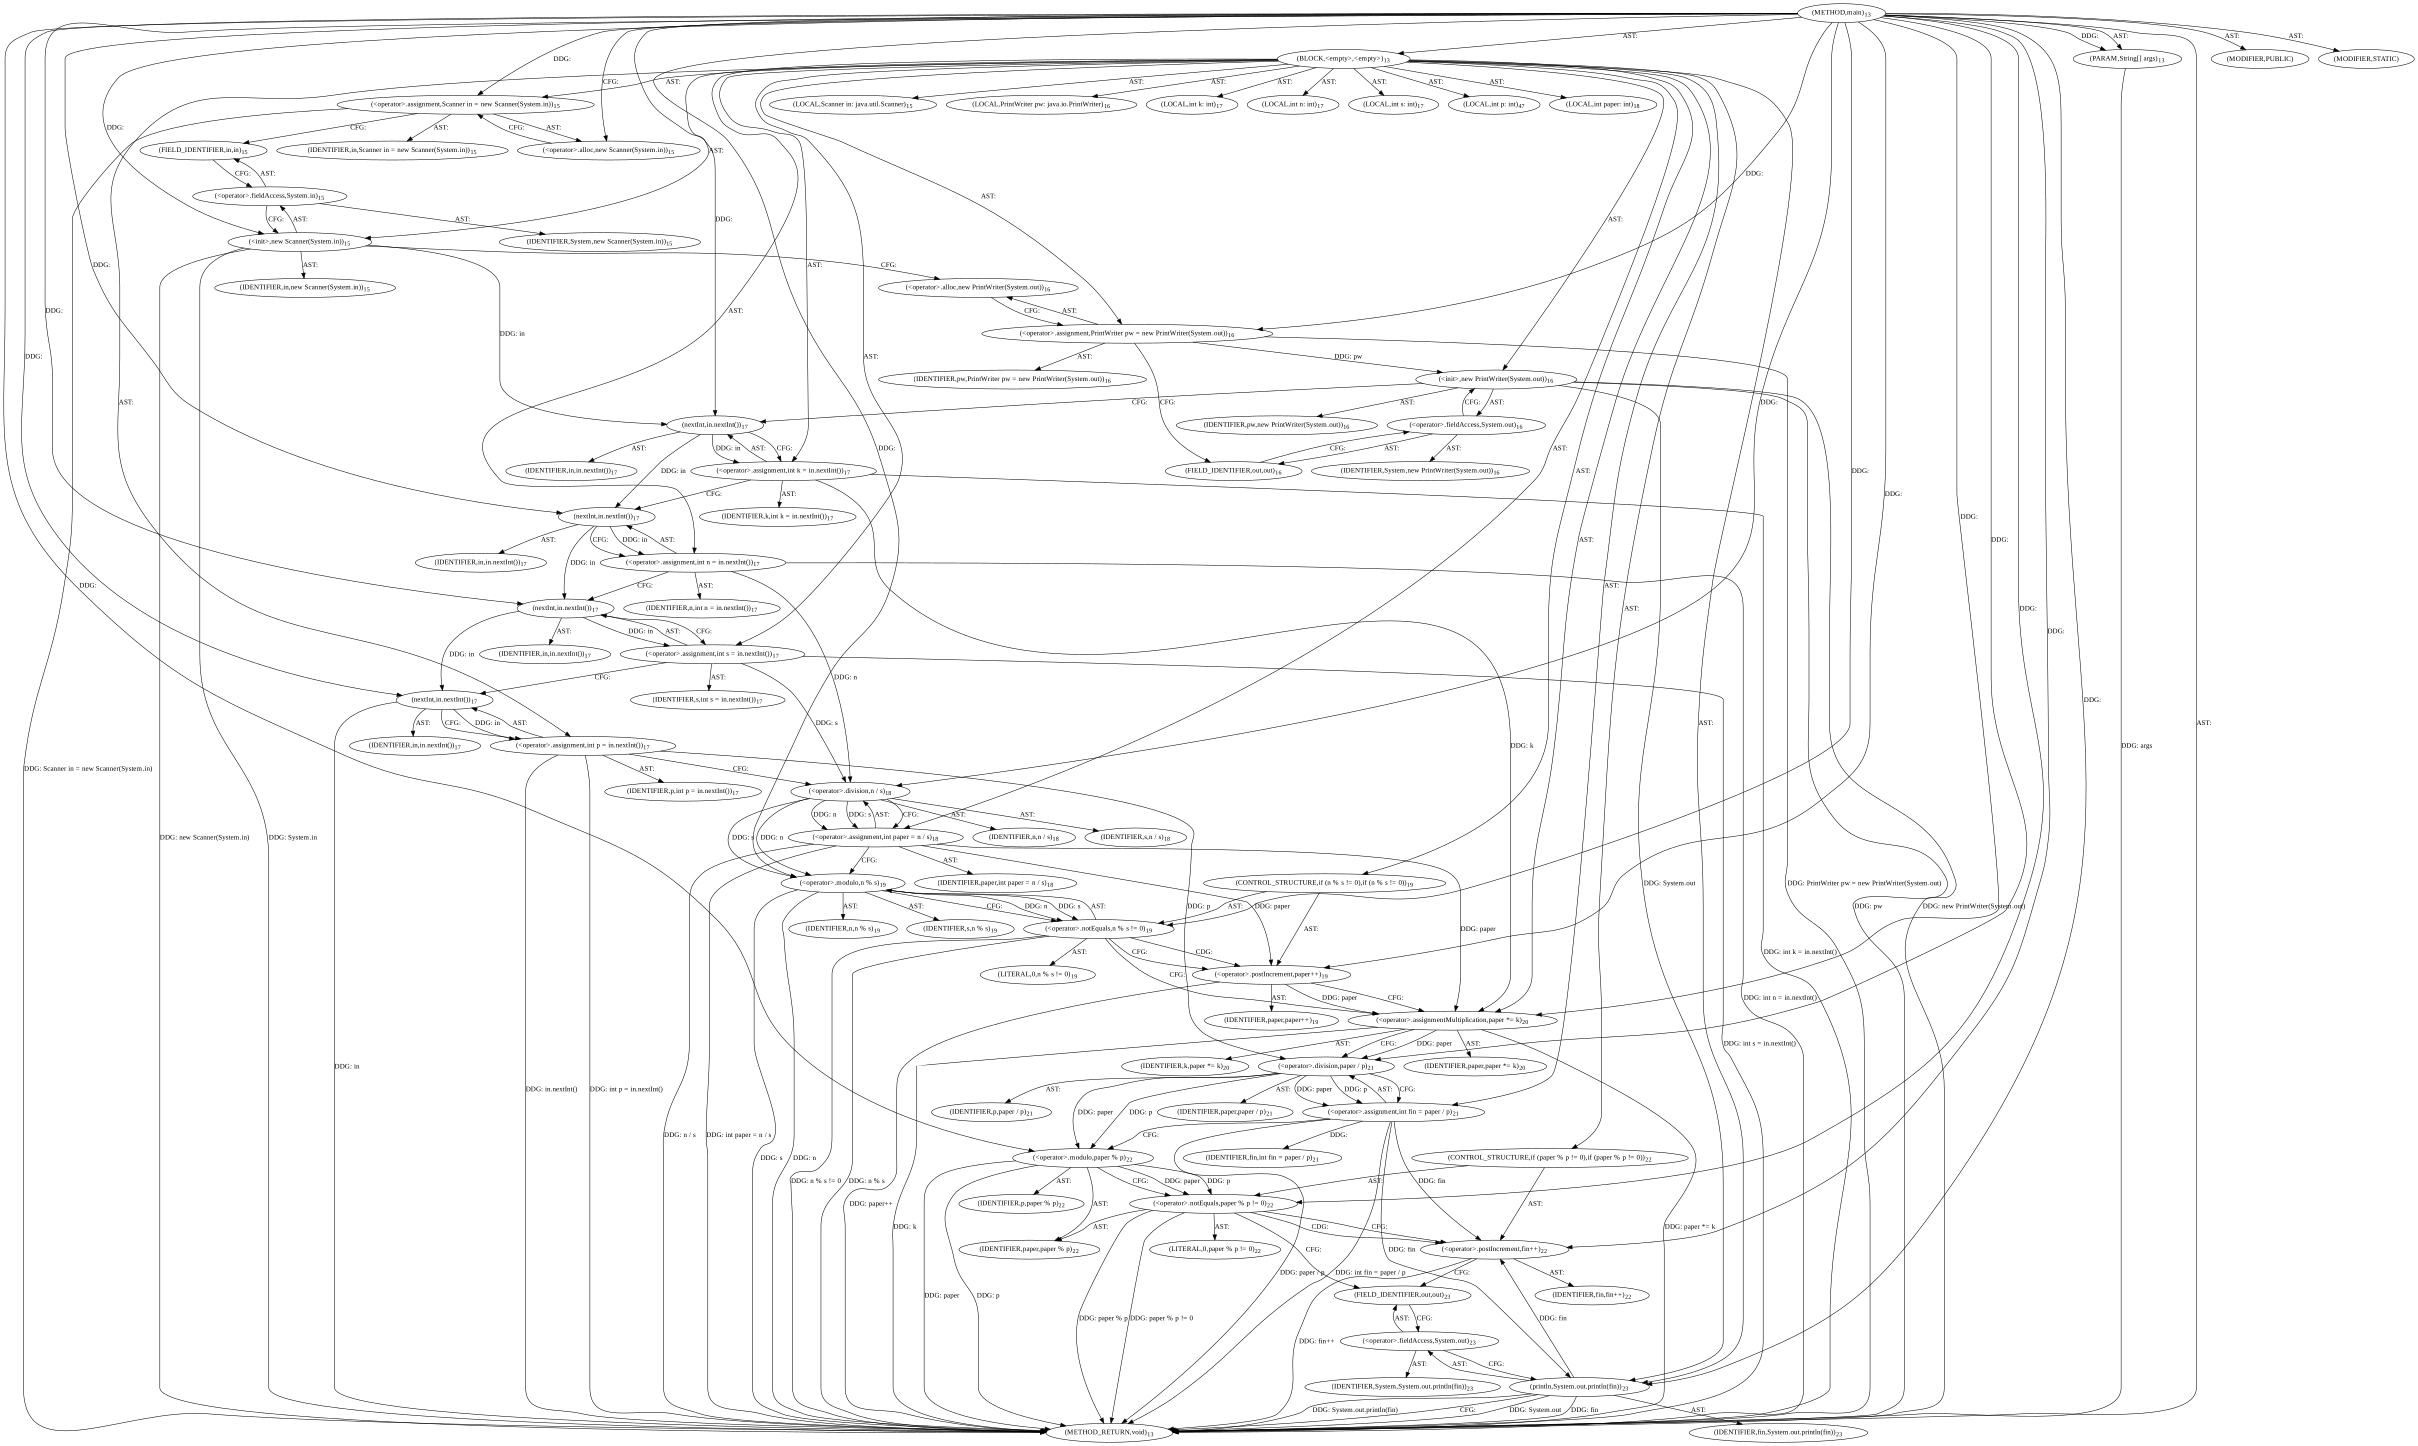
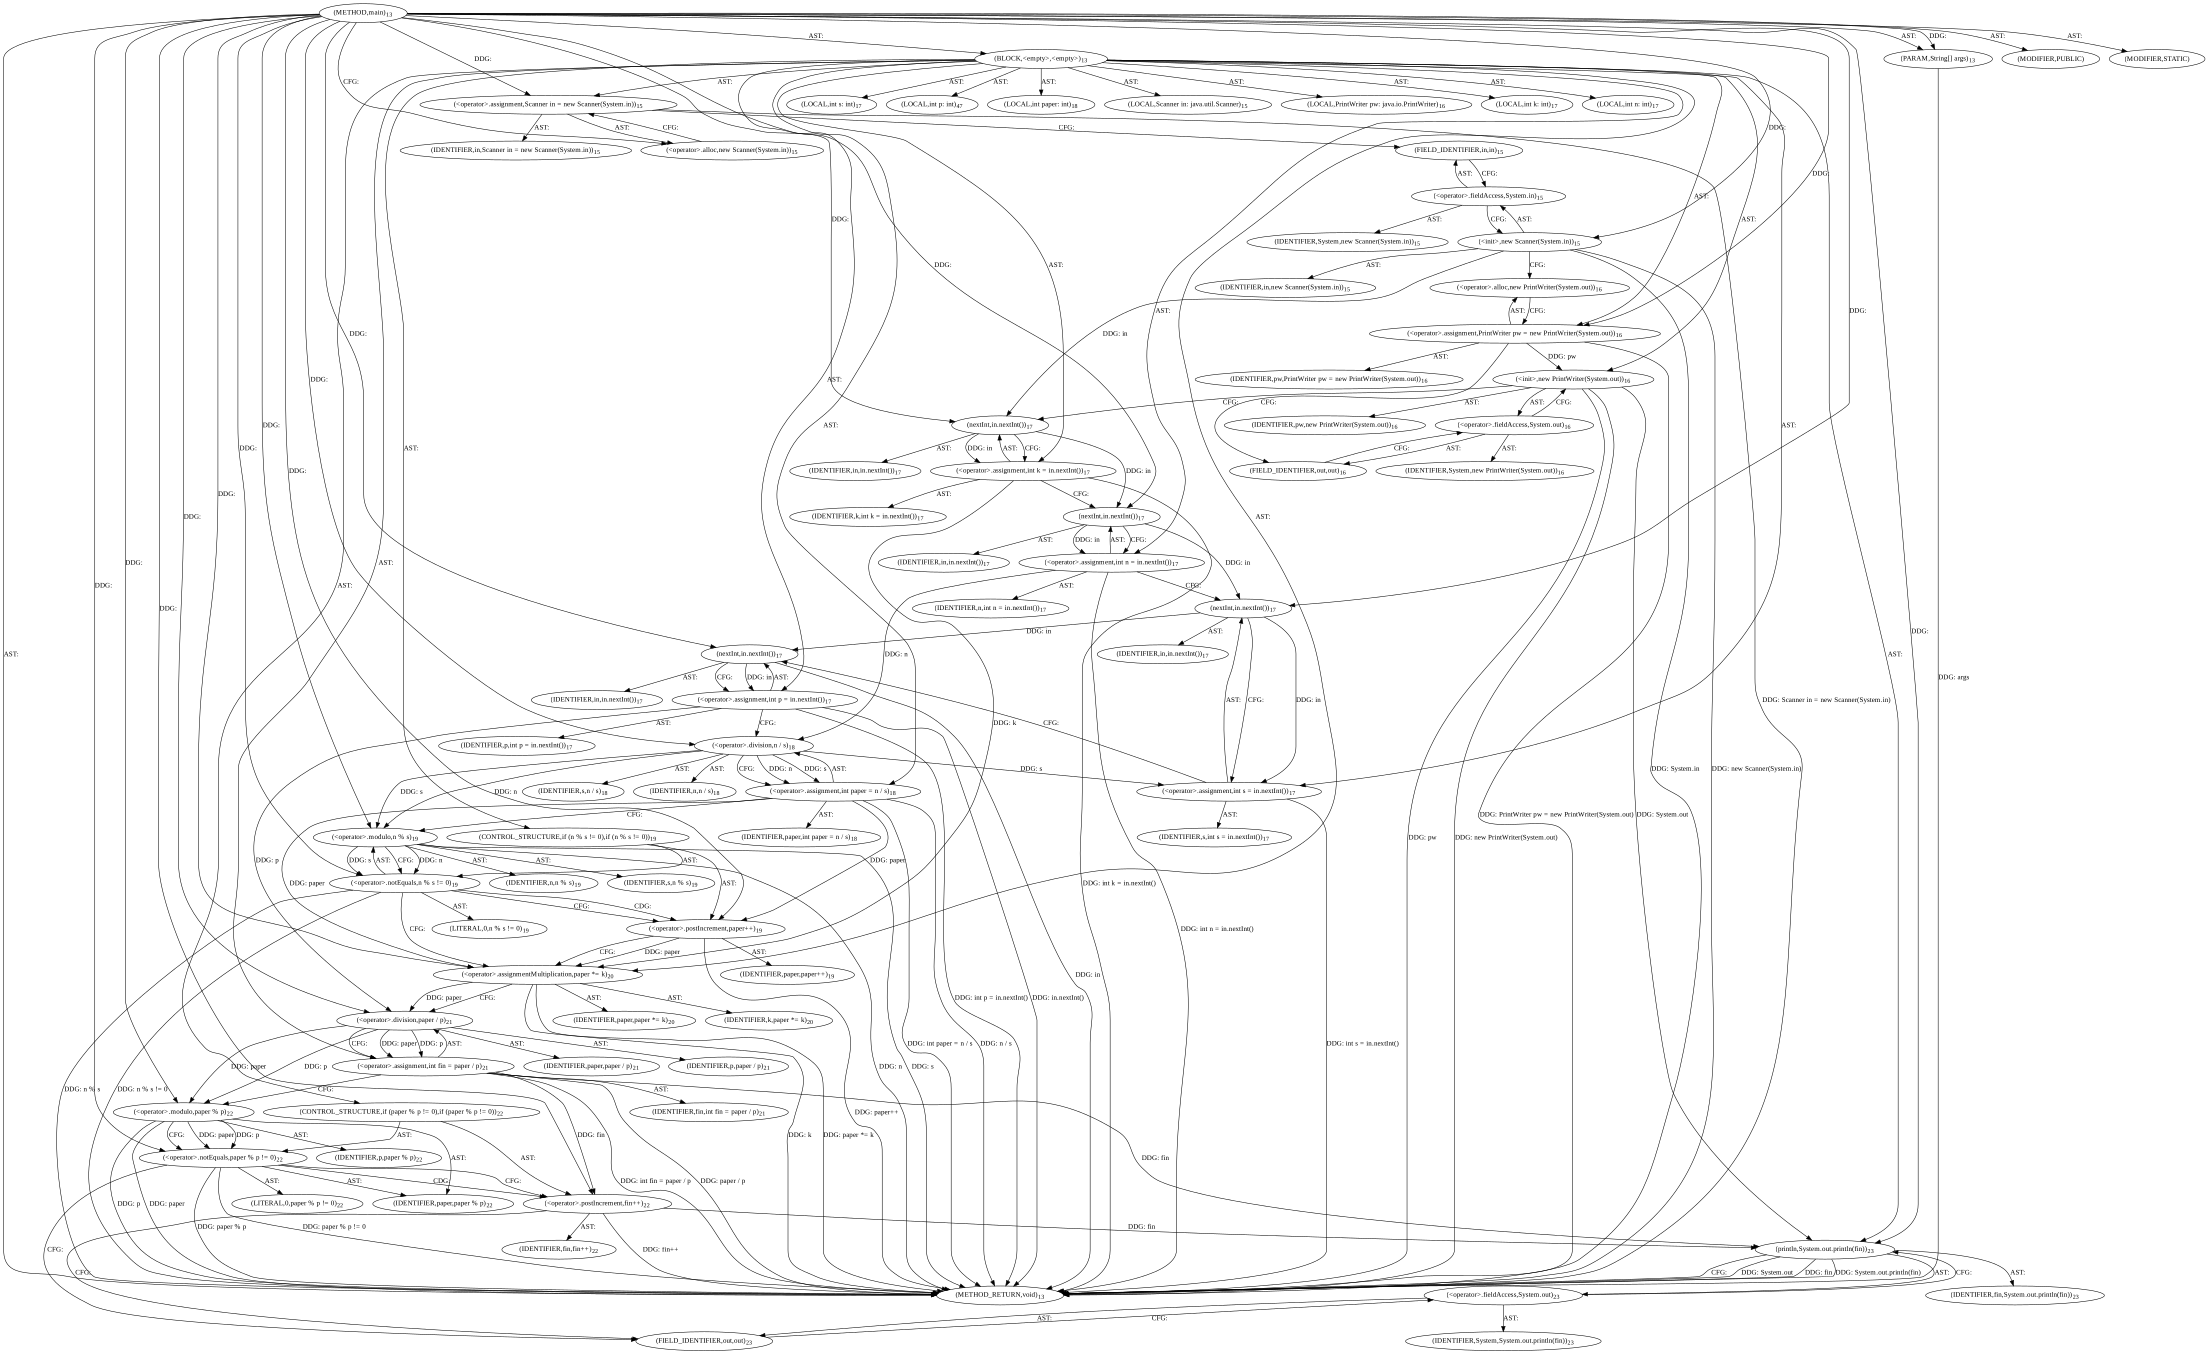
edge "(BLOCK,<empty>,<empty>)" -> "(<init>,new Scanner(System.in))": removed, label "AST:"
edge "(<operator>.assignment,int s = in.nextInt())" -> "(<operator>.division,n / s)": reversed
edge "(<operator>.assignment,int fin = paper / p)" -> "(IDENTIFIER,fin,int fin = paper / p)": label "DDG: " -> "AST: "
edge "(println,System.out.println(fin))" -> "(<operator>.postIncrement,fin++)": reversed
